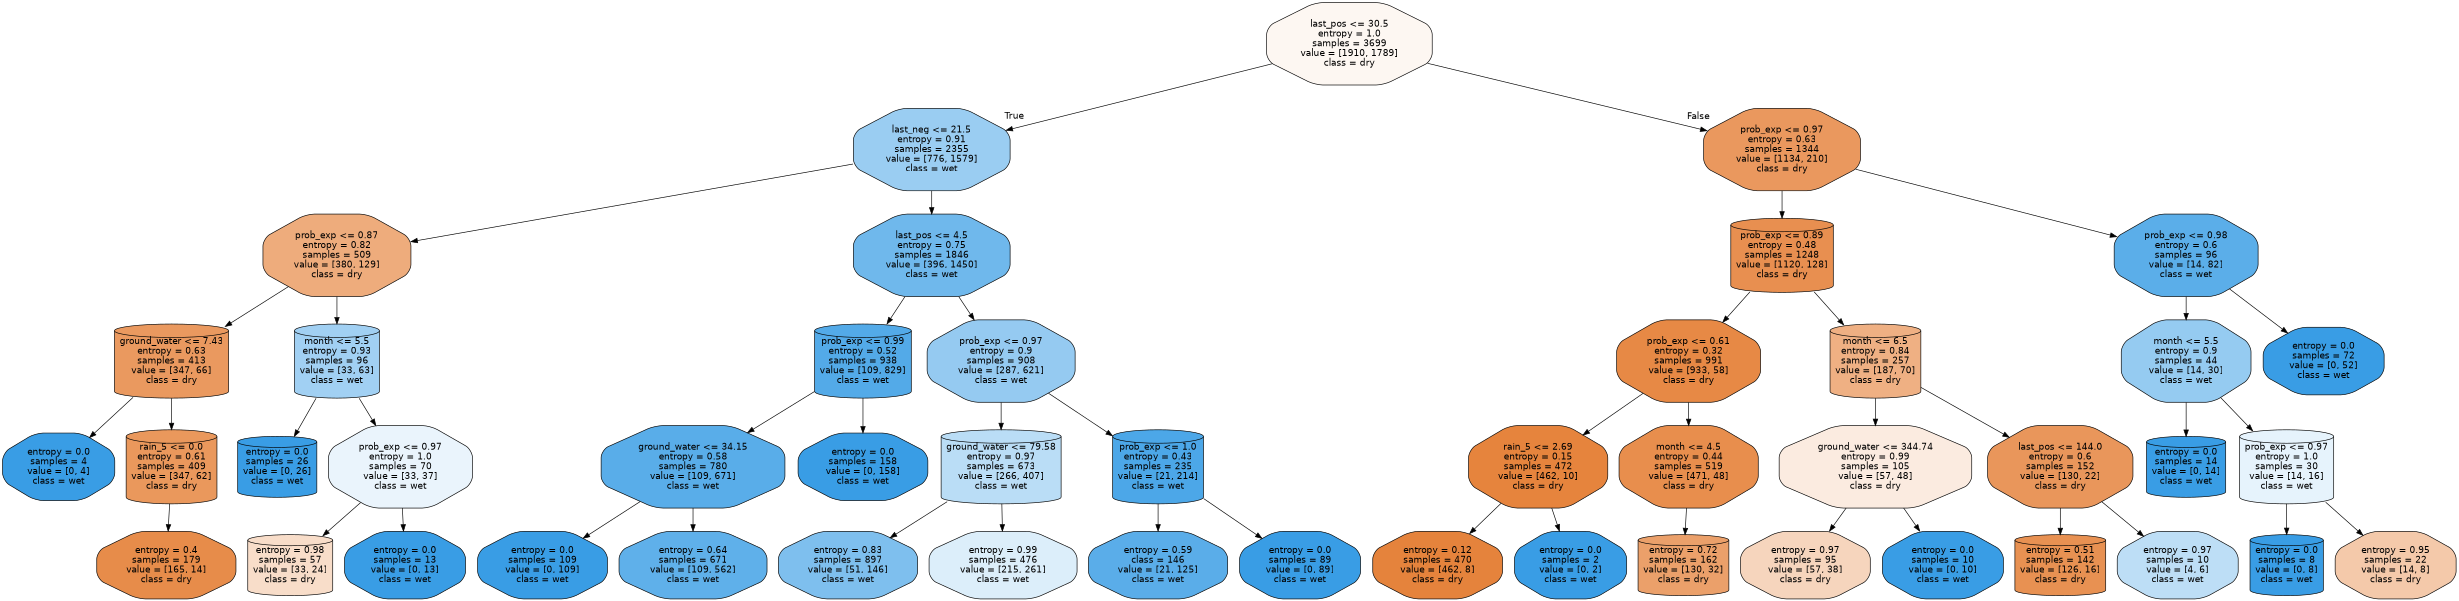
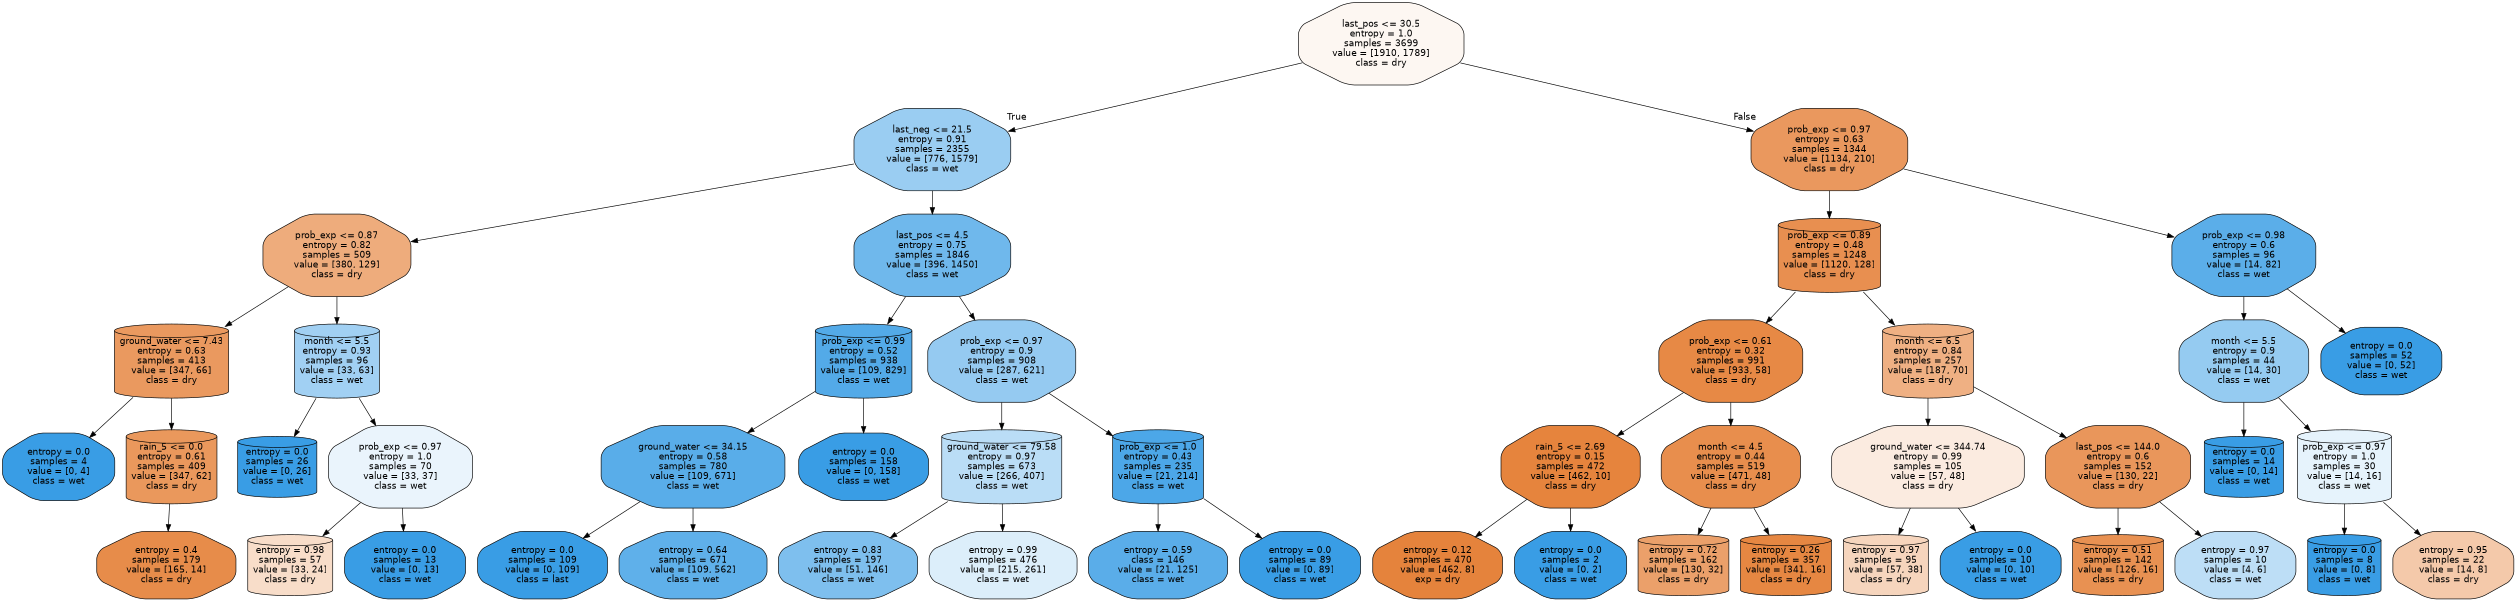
node "entropy = 0.0 samples = 72 value = [0, 52] class = wet": label "entropy = 0.0 samples = 72 value = [0, 52] class = wet" -> "entropy = 0.0 samples = 52 value = [0, 52] class = wet"
node "entropy = 0.0 samples = 109 value = [0, 109] class = wet": label "entropy = 0.0 samples = 109 value = [0, 109] class = wet" -> "entropy = 0.0 samples = 109 value = [0, 109] class = last"
node "entropy = 0.83 samples = 897 value = [51, 146] class = wet": label "entropy = 0.83 samples = 897 value = [51, 146] class = wet" -> "entropy = 0.83 samples = 197 value = [51, 146] class = wet"
node "entropy = 0.12 samples = 470 value = [462, 8] class = dry": label "entropy = 0.12 samples = 470 value = [462, 8] class = dry" -> "entropy = 0.12 samples = 470 value = [462, 8] exp = dry"
node "entropy = 0.26 samples = 357 value = [341, 16] class = dry": added
node "entropy = 0.97 samples = 95 value = [57, 38] class = dry": shape octagon -> cylinder
